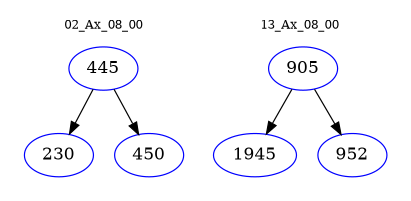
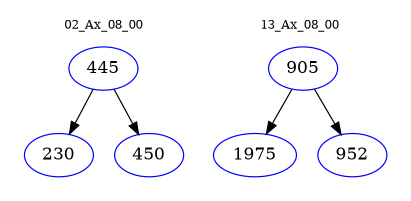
node "1945": label "1945" -> "1975"
